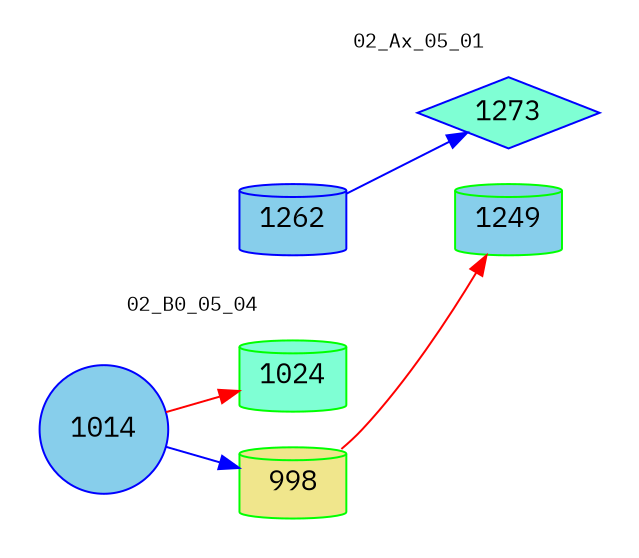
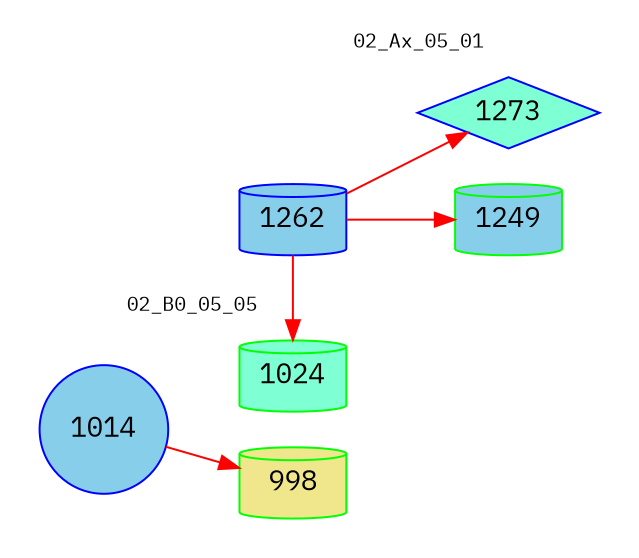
edge "1262" -> "1273": color blue -> red
cluster "02_B0_05_04": label "02_B0_05_04" -> "02_B0_05_05"
edge "998" -> "1249": now "1262" -> "1249"
edge "1014" -> "1024": now "1262" -> "1024"
edge "1014" -> "998": color blue -> red
